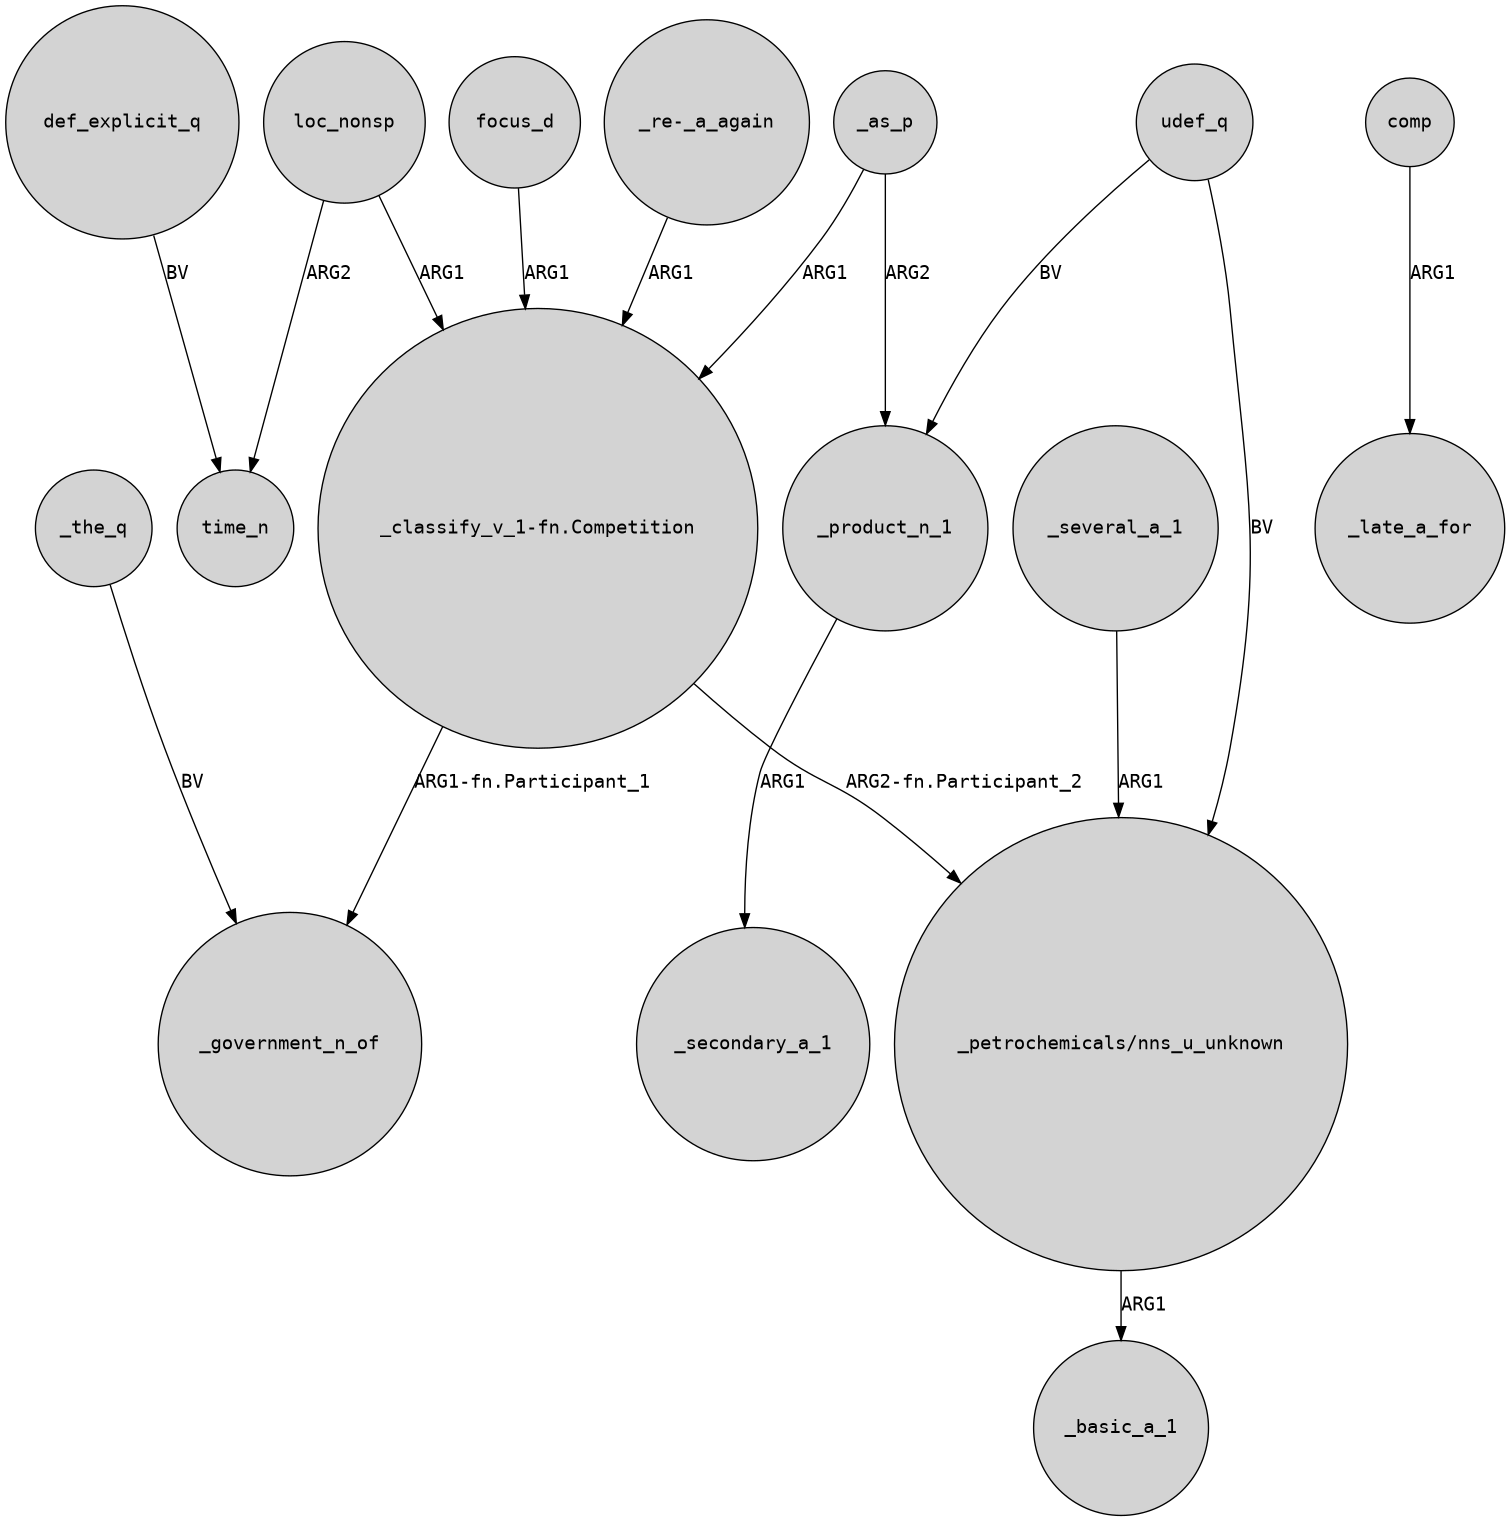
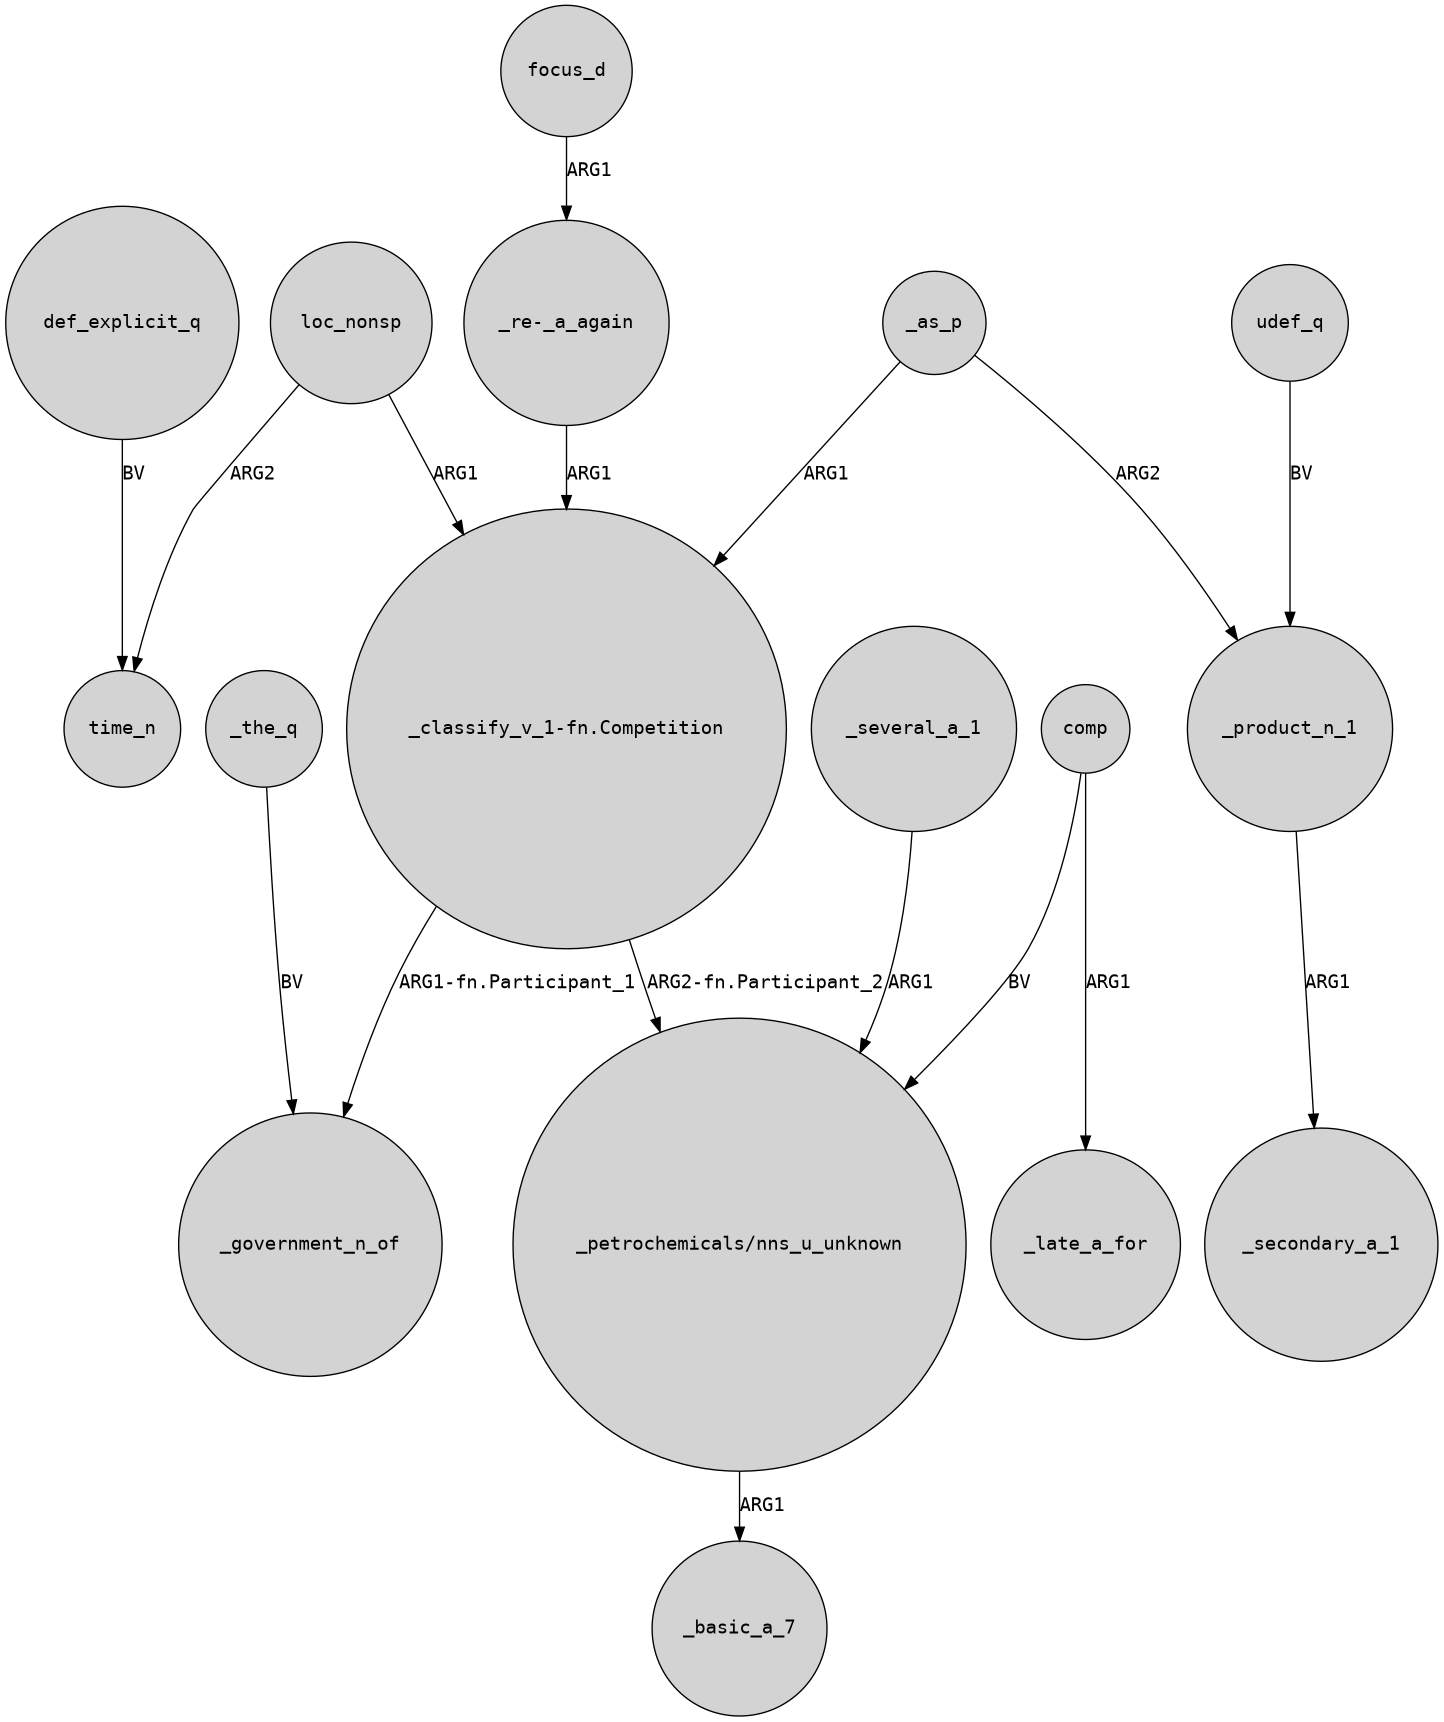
edge "focus_d" -> "_classify_v_1-fn.Competition": now "focus_d" -> "_re-_a_again"
edge "udef_q" -> "_petrochemicals/nns_u_unknown": now "comp" -> "_petrochemicals/nns_u_unknown"
node "_basic_a_1": label "_basic_a_1" -> "_basic_a_7"
